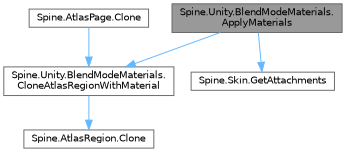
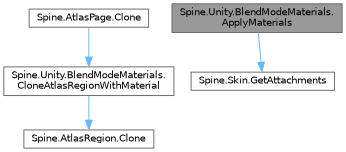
edge "Spine.Unity.BlendModeMaterials. ApplyMaterials" -> "Spine.Unity.BlendModeMaterials. CloneAtlasRegionWithMaterial": removed
